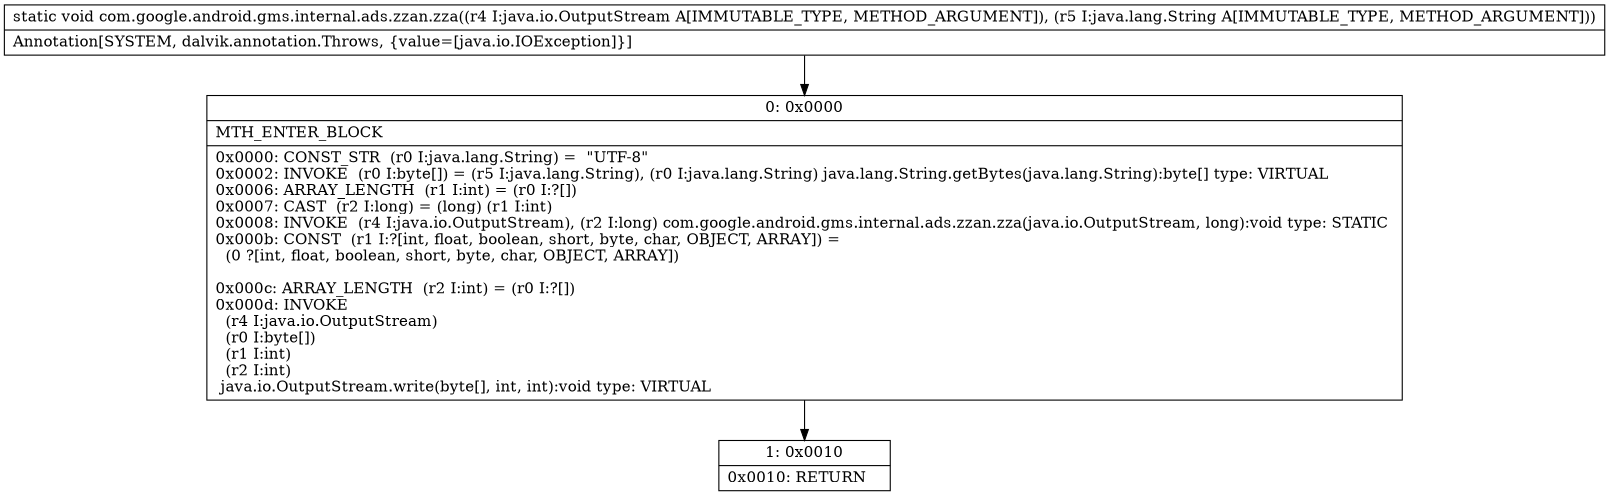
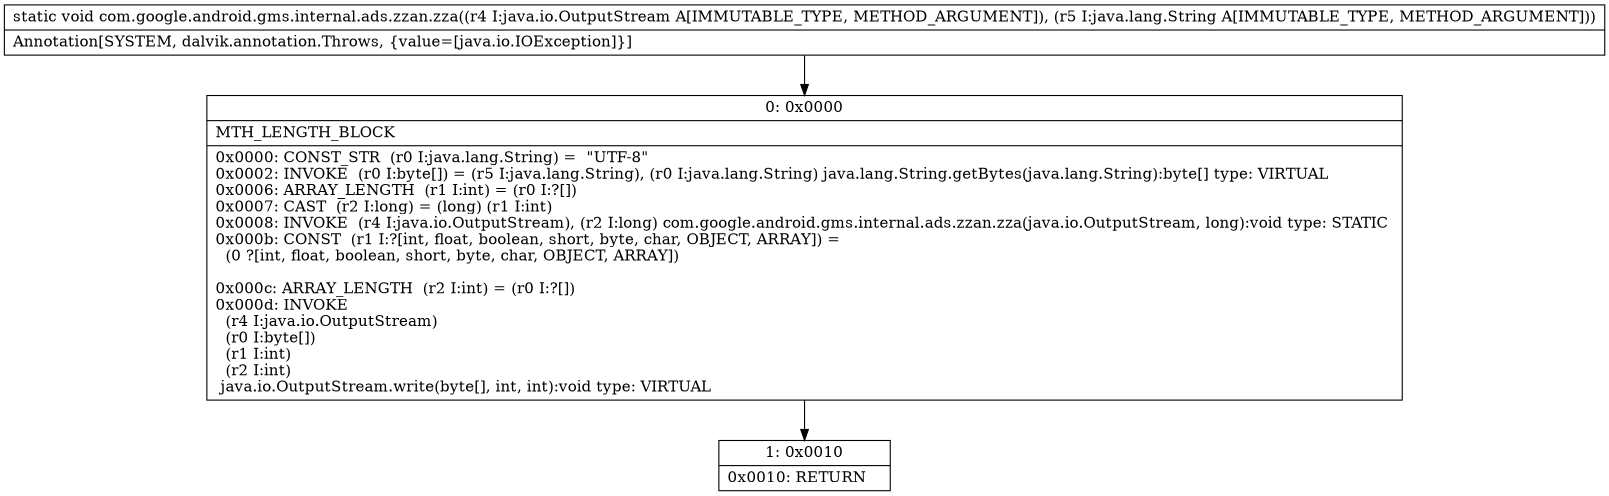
node "0: 0x0000": text "MTH_ENTER_BLOCK" -> "MTH_LENGTH_BLOCK"
